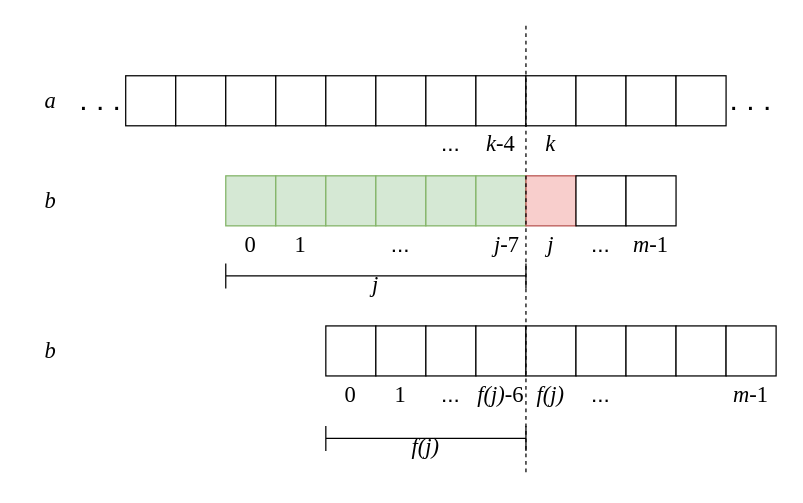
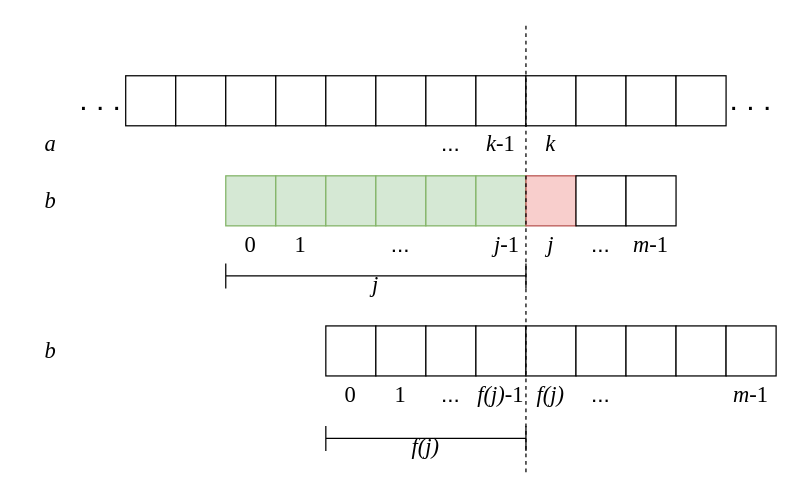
node "a": moved (51, 101) -> (51, 144)
node "k-4": label "k-4" -> "k-1"
node "j-7": label "j-7" -> "j-1"
node "f(j)-6": label "f(j)-6" -> "f(j)-1"
